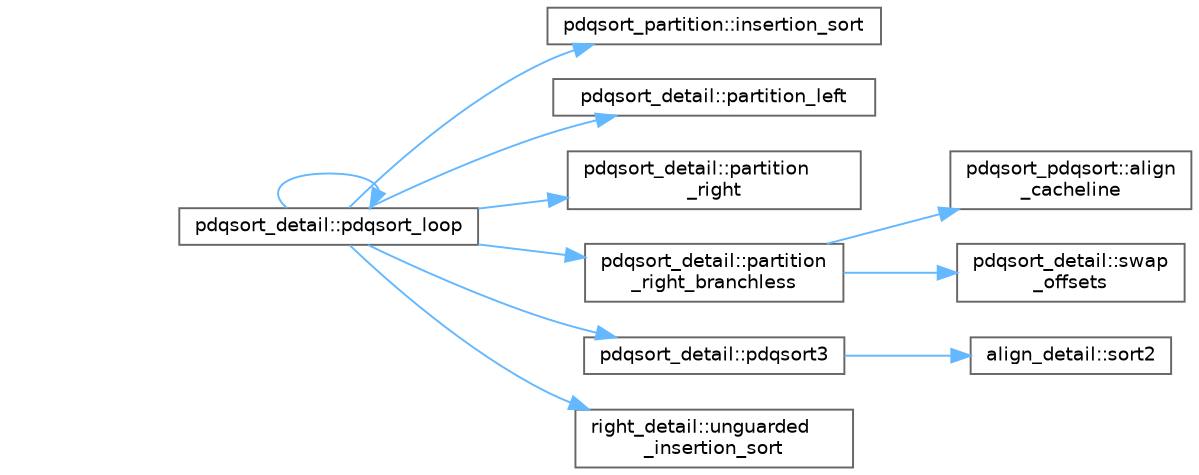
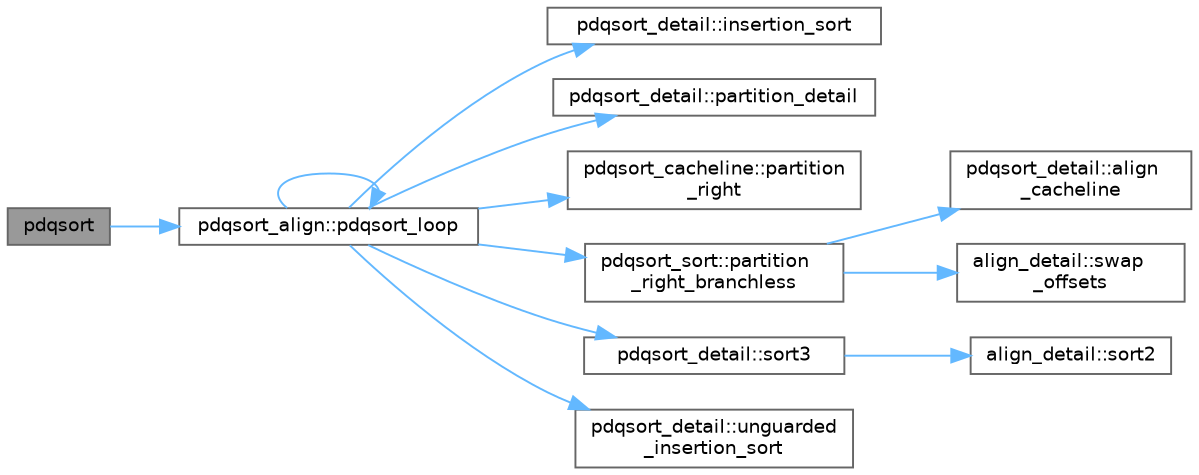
node "pdqsort_partition::insertion_sort": label "pdqsort_partition::insertion_sort" -> "pdqsort_detail::insertion_sort"
node "pdqsort_detail::partition_left": label "pdqsort_detail::partition_left" -> "pdqsort_detail::partition_detail"
node "pdqsort_detail::partition _right": label "pdqsort_detail::partition _right" -> "pdqsort_cacheline::partition _right"
node "pdqsort_pdqsort::align _cacheline": label "pdqsort_pdqsort::align _cacheline" -> "pdqsort_detail::align _cacheline"
node "pdqsort": added
node "pdqsort_detail::pdqsort_loop": label "pdqsort_detail::pdqsort_loop" -> "pdqsort_align::pdqsort_loop"
node "pdqsort_detail::partition _right_branchless": label "pdqsort_detail::partition _right_branchless" -> "pdqsort_sort::partition _right_branchless"
node "pdqsort_detail::swap _offsets": label "pdqsort_detail::swap _offsets" -> "align_detail::swap _offsets"
node "pdqsort_detail::pdqsort3": label "pdqsort_detail::pdqsort3" -> "pdqsort_detail::sort3"
node "right_detail::unguarded _insertion_sort": label "right_detail::unguarded _insertion_sort" -> "pdqsort_detail::unguarded _insertion_sort"
